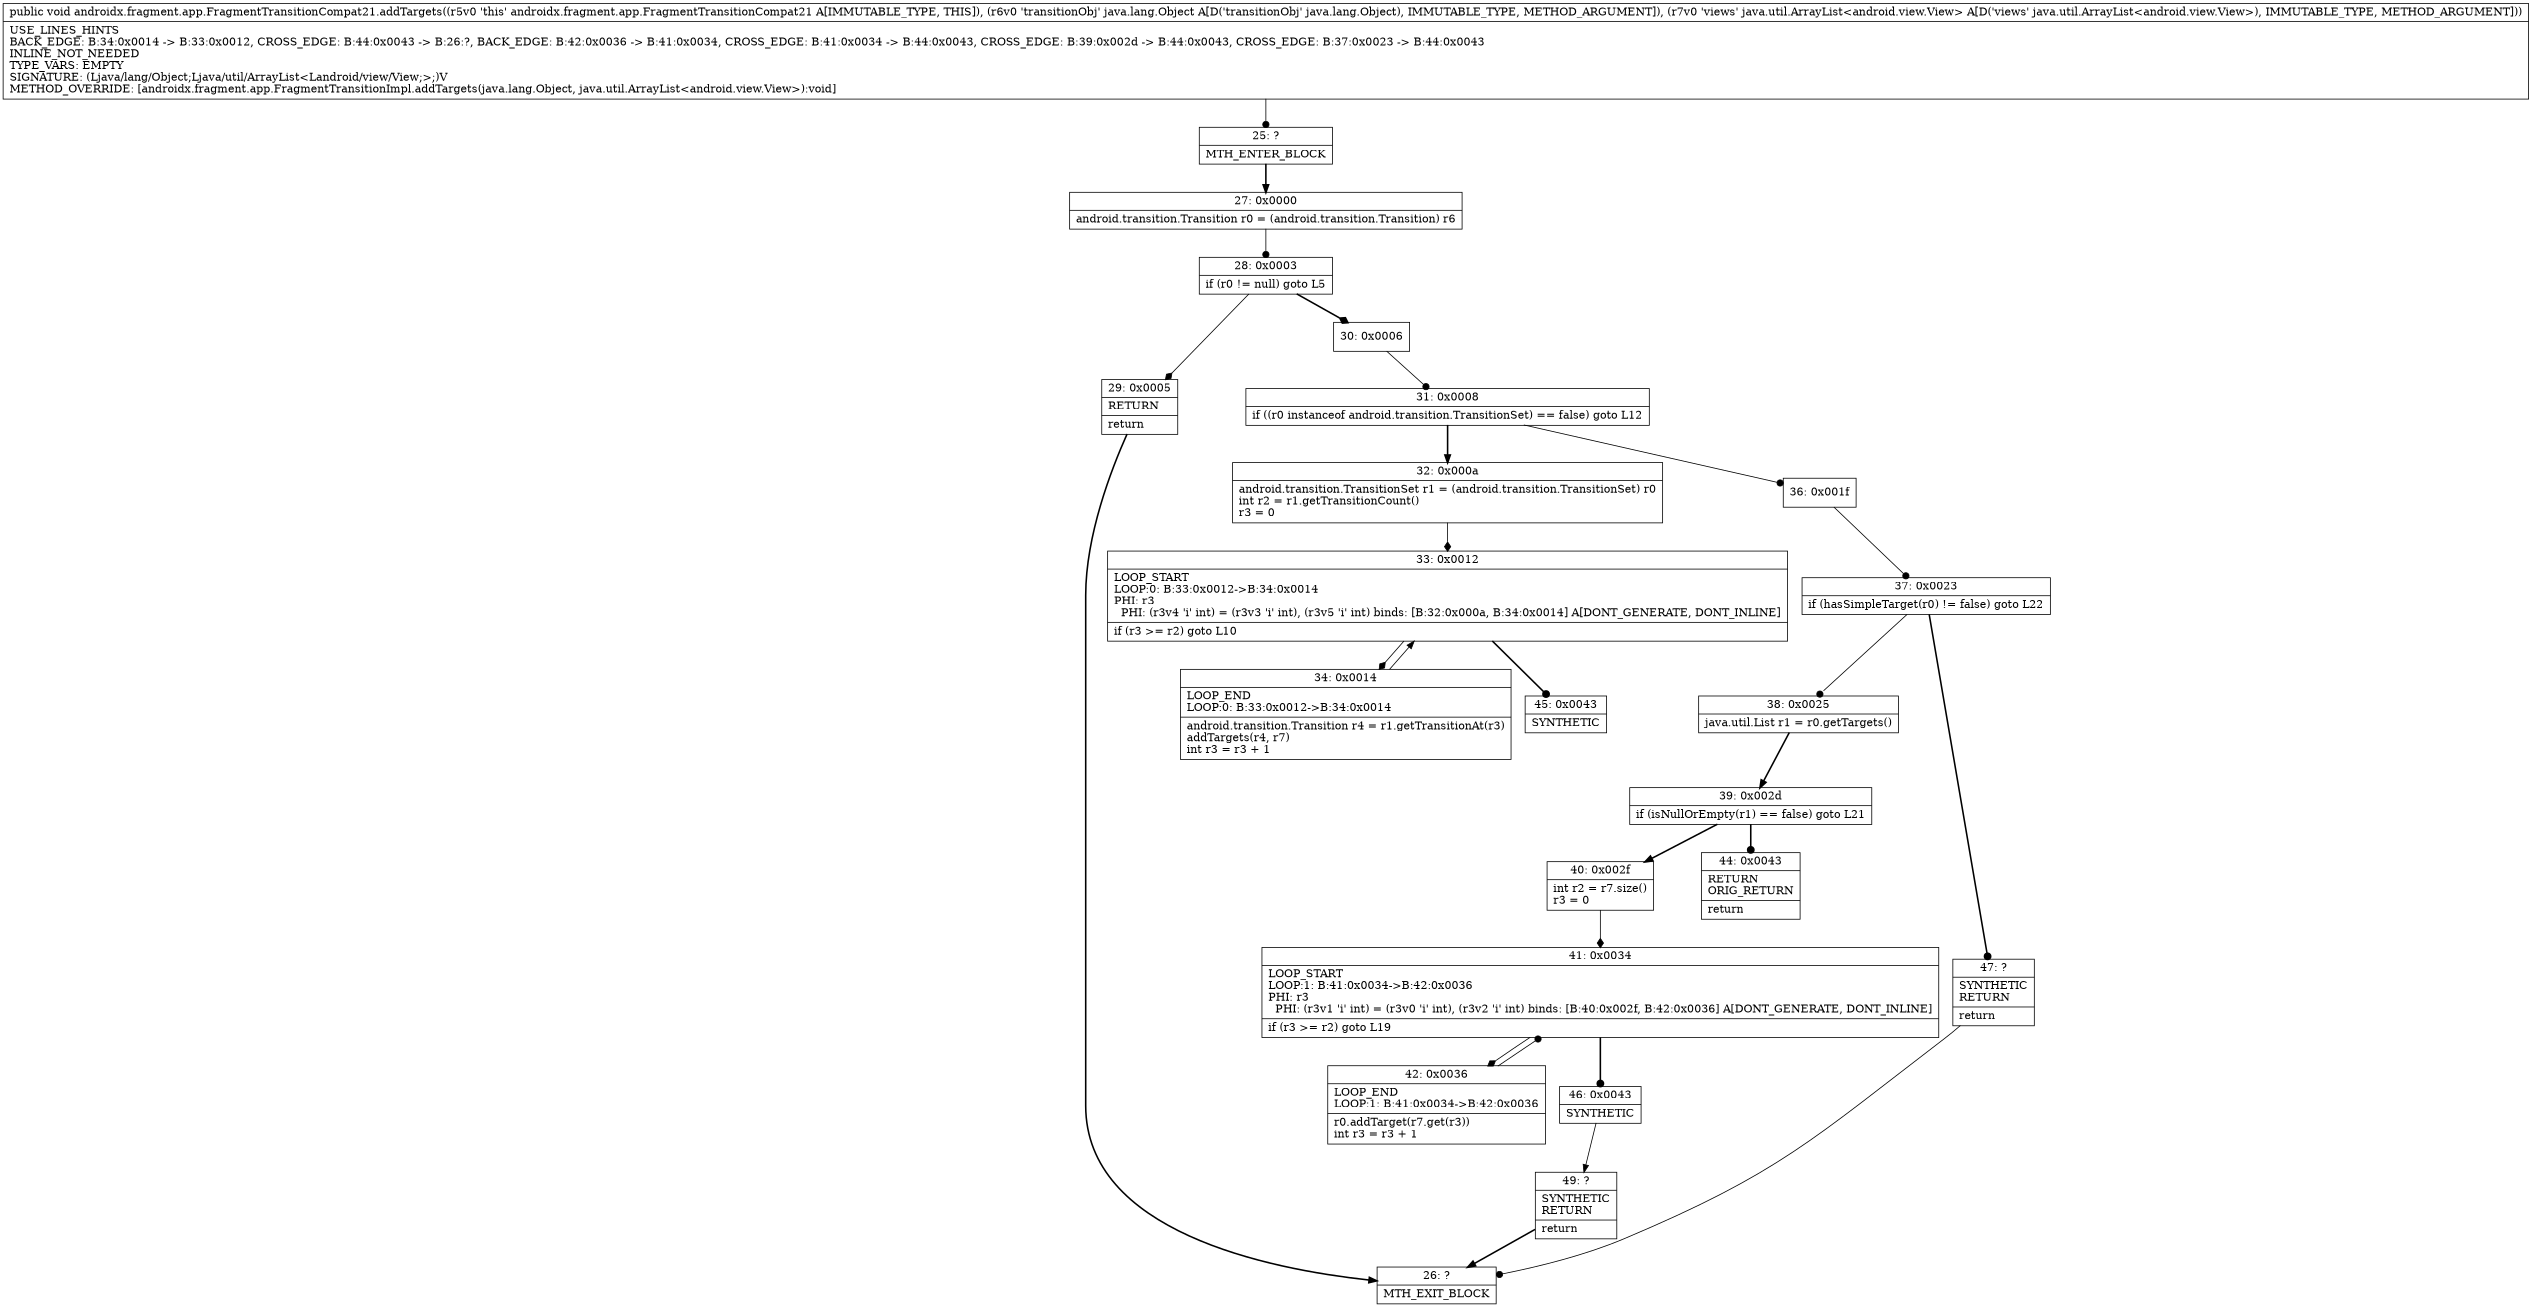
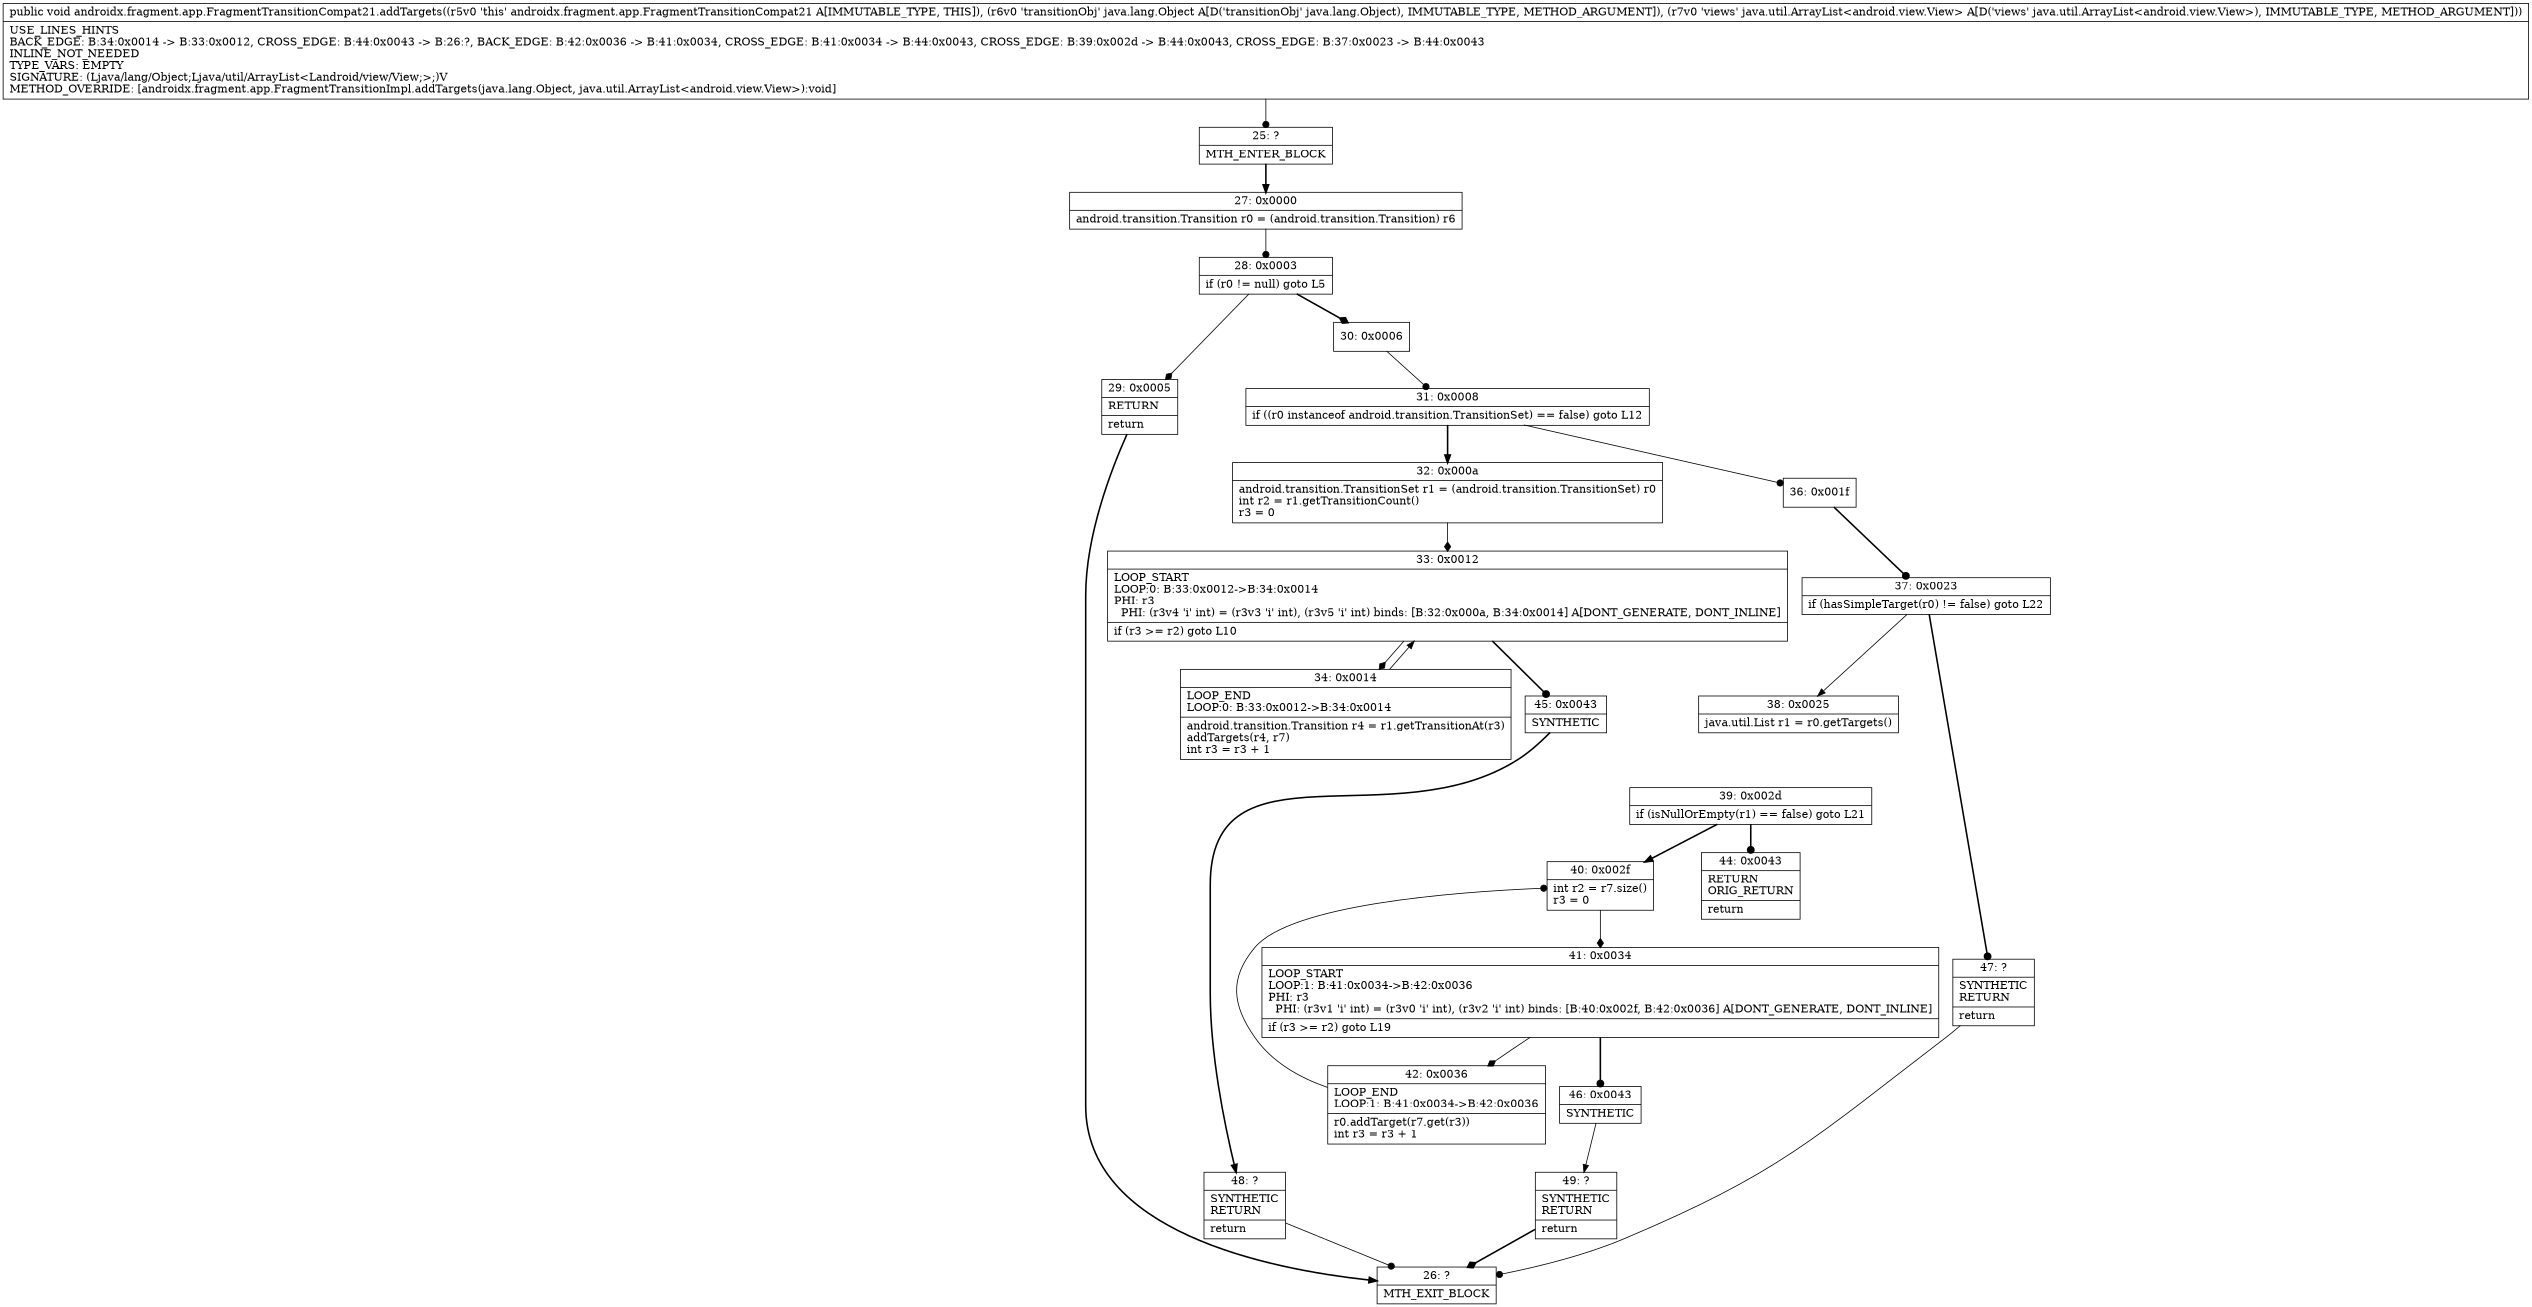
edge "36: 0x001f" -> "37: 0x0023": style solid -> bold
edge "37: 0x0023" -> "38: 0x0025": arrowhead dot -> normal
edge "38: 0x0025" -> "39: 0x002d": removed
edge "42: 0x0036" -> "41: 0x0034": now "42: 0x0036" -> "40: 0x002f"
node "48: ?": added
edge "49: ?" -> "26: ?": arrowhead normal -> diamond
